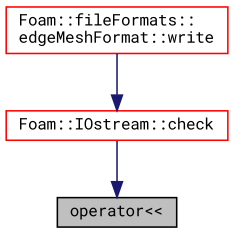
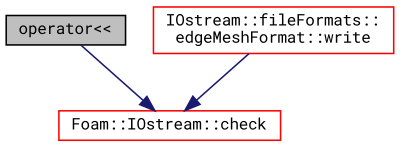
node "Foam::fileFormats:: edgeMeshFormat::write": label "Foam::fileFormats:: edgeMeshFormat::write" -> "IOstream::fileFormats:: edgeMeshFormat::write"
edge "Foam::IOstream::check" -> "operator<<": reversed
